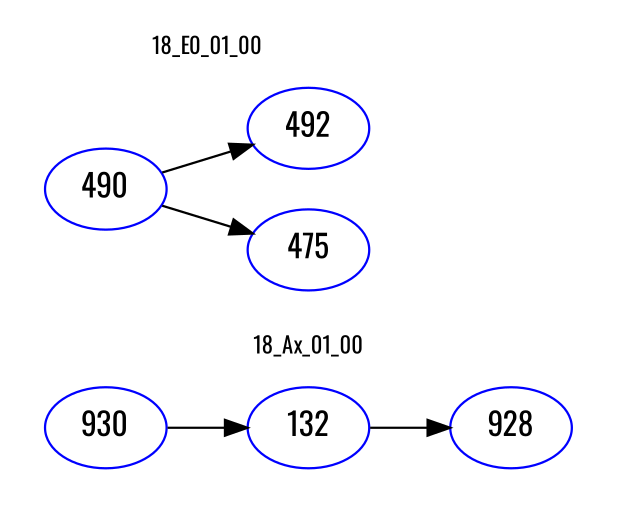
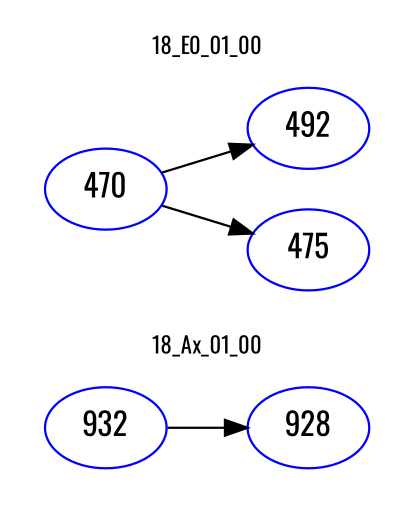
node "490": label "490" -> "470"
node "930": removed
node "132": label "132" -> "932"
